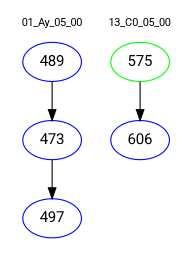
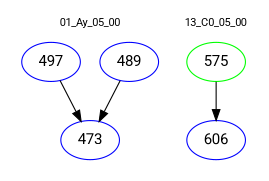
edge "473" -> "497": reversed
